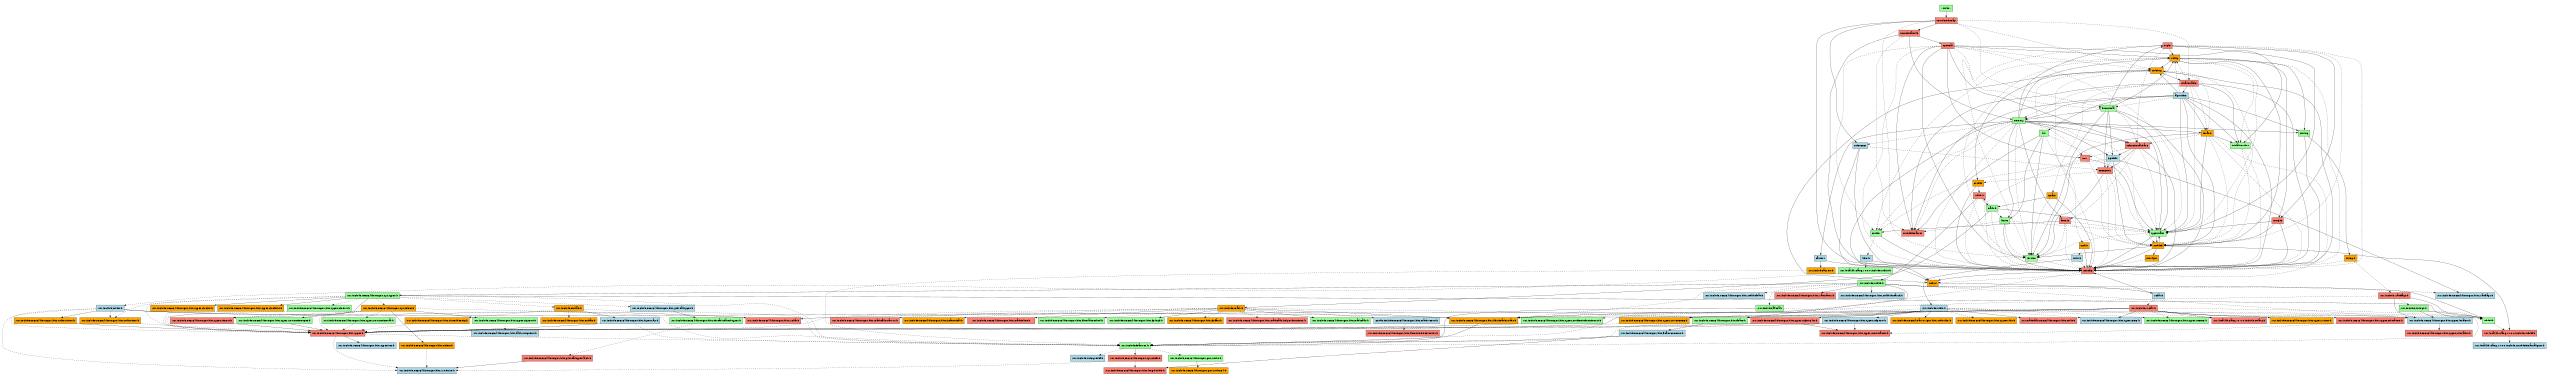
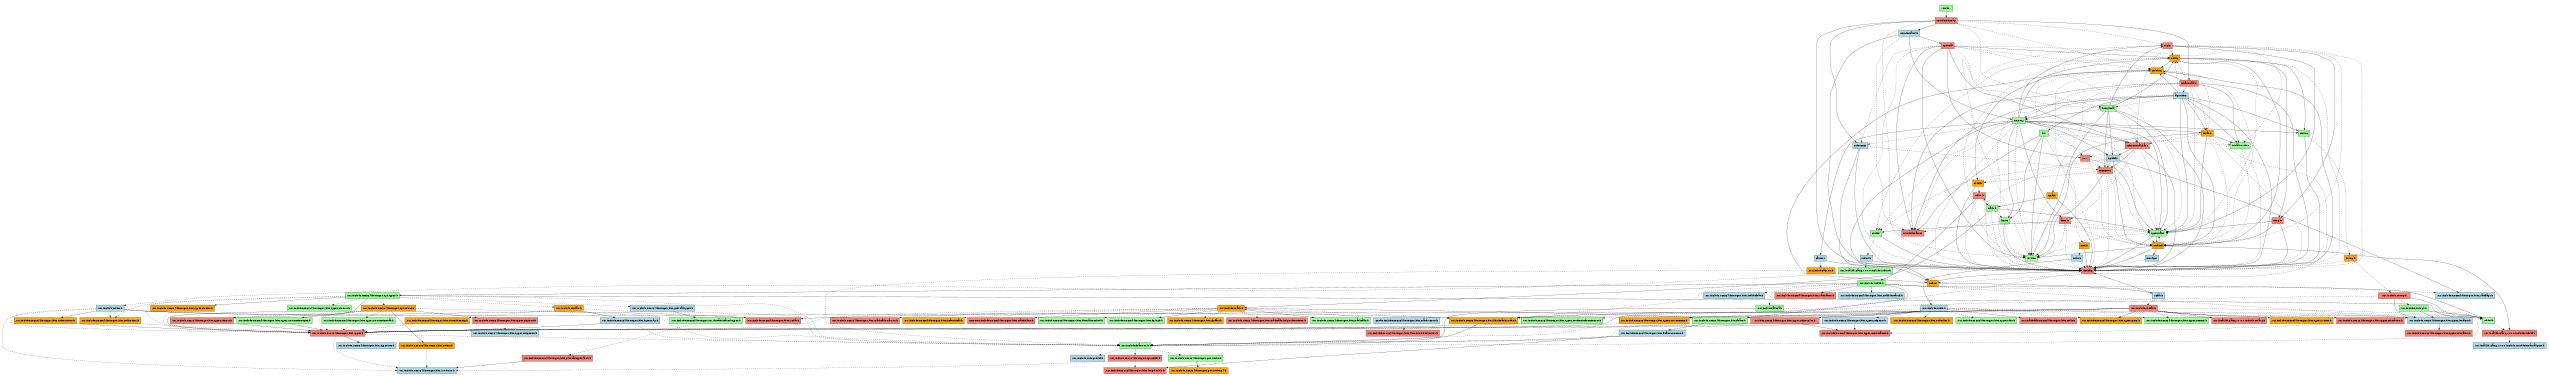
edge "unordered_map" -> "__hash_table": style dashed -> solid
edge "unordered_map" -> "tuple": added
node "__node_handle": fillcolor salmon -> lightblue
edge "optional" -> "initializer_list": style solid -> dashed
edge "utility" -> "initializer_list": now "bit" -> "initializer_list"
edge "__debug" -> "__hash_table": reversed
edge "optional" -> "cstdint": now "optional" -> "stdexcept"
edge "algorithm" -> "version": added
edge "new" -> "exception": added
edge "cstring" -> "string.h": style solid -> dashed
node "libm.h": label "libm.h" -> "stdint.h"
node "__nullptr": fillcolor orange -> lightblue
edge "__config" -> "iosfwd": reversed
node "/usr/include/waitflags.h": label "/usr/include/waitflags.h" -> "/usr/include/string.h"
node "/usr/include/x86_64-linux-gnu/bits/types/clockid_t.h": removed
edge "/usr/include/math.h" -> "/usr/include/x86_64-linux-gnu/bits/floatn.h": style dashed -> solid
edge "/usr/include/math.h" -> "/cstdio/include/x86_64-linux-gnu/bits/math-vector.h": reversed
edge "/usr/include/math.h" -> "/usr/include/x86_64-linux-gnu/bits/libc-header-start.h": style solid -> dashed
edge "/usr/include/x86_64-linux-gnu/bits/types/timer_t.h" -> "/usr/include/x86_64-linux-gnu/bits/types.h": style dashed -> solid
node "/usr/include/x86_64-linux-gnu/bits/types/sigset_t.h": fillcolor palegreen -> salmon
node "/usr/include/x86_64-linux-gnu/bits/endian.h": removed
node "/usr/include/x86_64-linux-gnu/bits/thread-shared-types.h": label "/usr/include/x86_64-linux-gnu/bits/thread-shared-types.h" -> "/usr/include/x86_64-linux-gnu/usr/thread-shared-types.h"
node "/usr/include/x86_44-linux-gnu/bits/wchar.h": label "/usr/include/x86_44-linux-gnu/bits/wchar.h" -> "/usr/include/x86_64-linux-gnu/bits/wchar.h"
node "/usr/include/x86_64-linux-gnu/bits/mathinline.h": label "/usr/include/x86_64-linux-gnu/bits/mathinline.h" -> "/common/include/x86_64-linux-gnu/bits/mathinline.h"
node "/usr/include/x86_64-linux-gnu/bits/types/__fpos64_t.h": label "/usr/include/x86_64-linux-gnu/bits/types/__fpos64_t.h" -> "/usr/bits/x86_64-linux-gnu/bits/types/__fpos64_t.h"
node "/usr/include/x86_64-narrow-gnu/bits/stdio_lim.h": label "/usr/include/x86_64-narrow-gnu/bits/stdio_lim.h" -> "/usr/include/x86_64-linux-gnu/bits/stdio_lim.h"
node "/usr/include/x86_64-linux-gnu/bits/sys_errlist.h": fillcolor orange -> palegreen
node "/usr/include/x86_64-linux-gnu/bits/types/FILE.h": fillcolor lightblue -> orange
node "/usr/include/x86_64-linux-gnu/bits/hash/__sigset_t.h": label "/usr/include/x86_64-linux-gnu/bits/hash/__sigset_t.h" -> "/usr/include/x86_64-linux-gnu/bits/types/__sigset_t.h"
